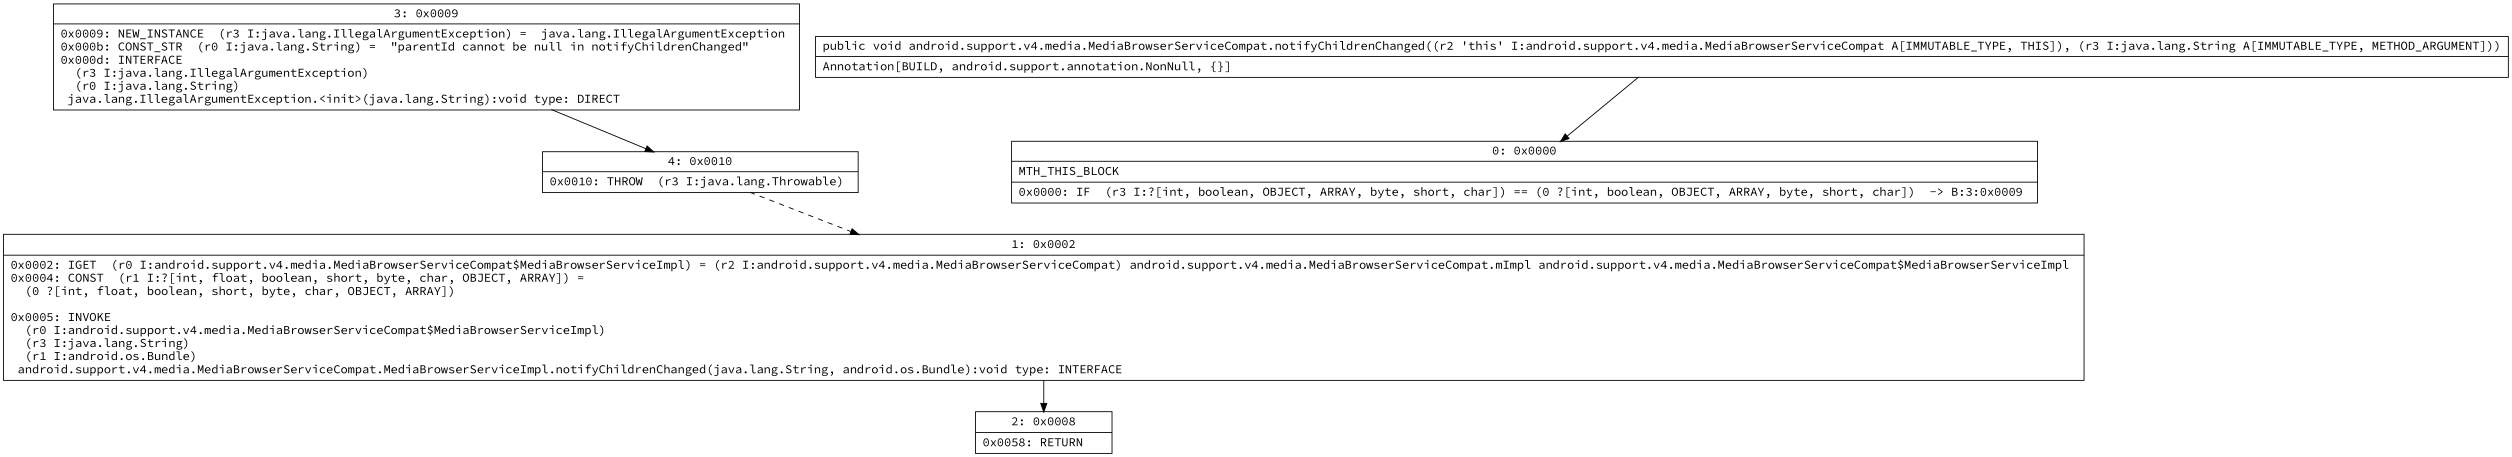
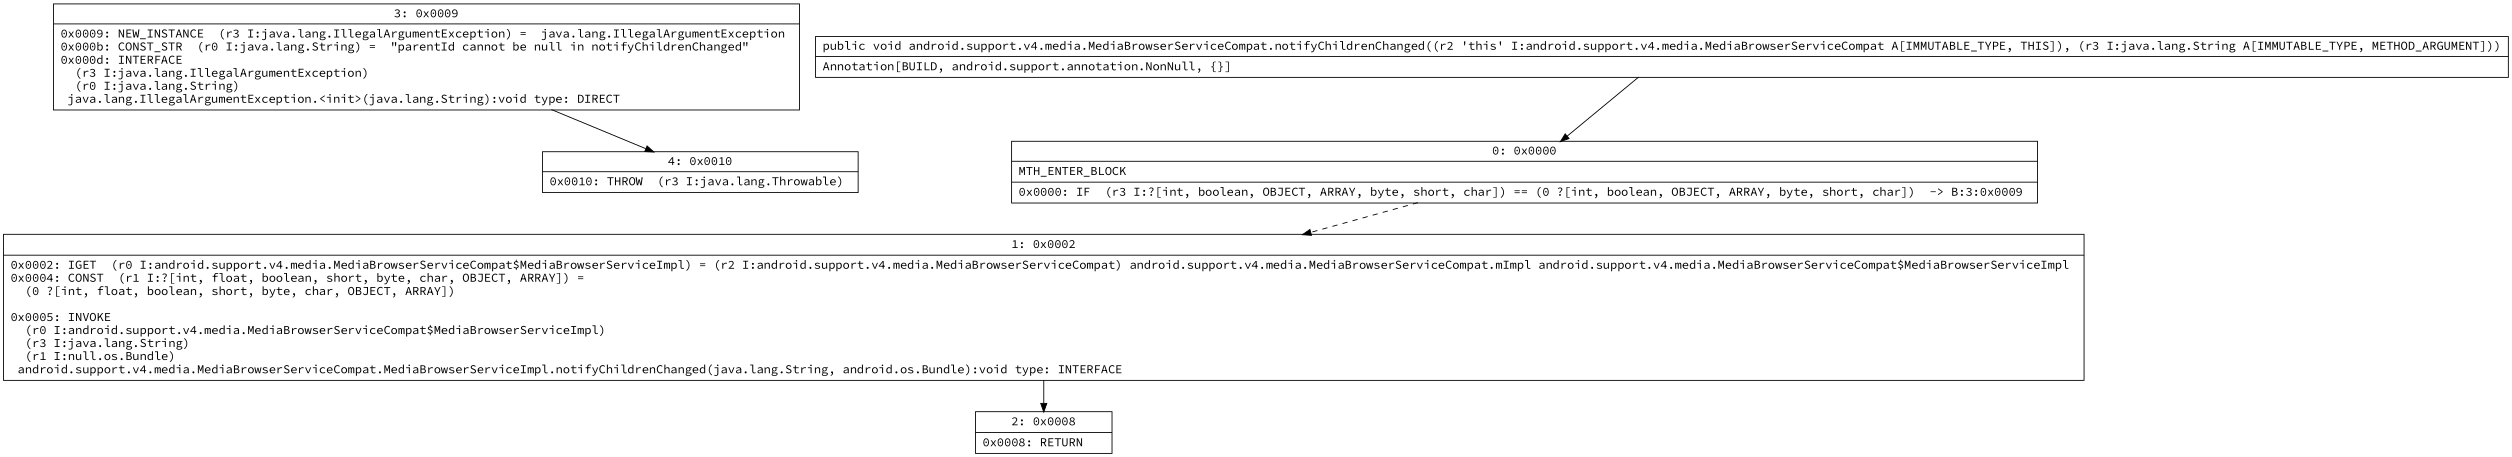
node "0: 0x0000": text "MTH_THIS_BLOCK" -> "MTH_ENTER_BLOCK"
edge "4: 0x0010" -> "1: 0x0002": now "0: 0x0000" -> "1: 0x0002"
node "1: 0x0002": text "(r1 I:android.os.Bundle)" -> "(r1 I:null.os.Bundle)"
node "2: 0x0008": text "0x0058: RETURN" -> "0x0008: RETURN"
